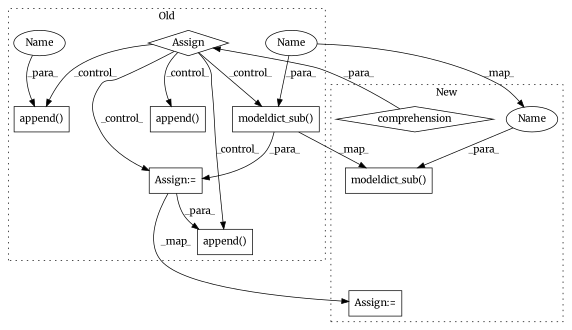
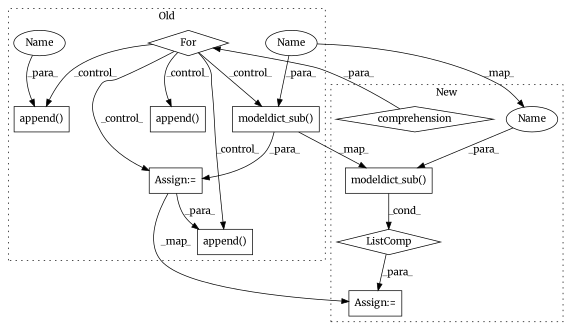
node "Assign": label "Assign" -> "For"
node "ListComp": added
